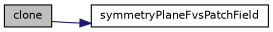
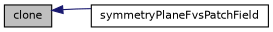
edge "clone" -> "symmetryPlaneFvsPatchField": reversed
